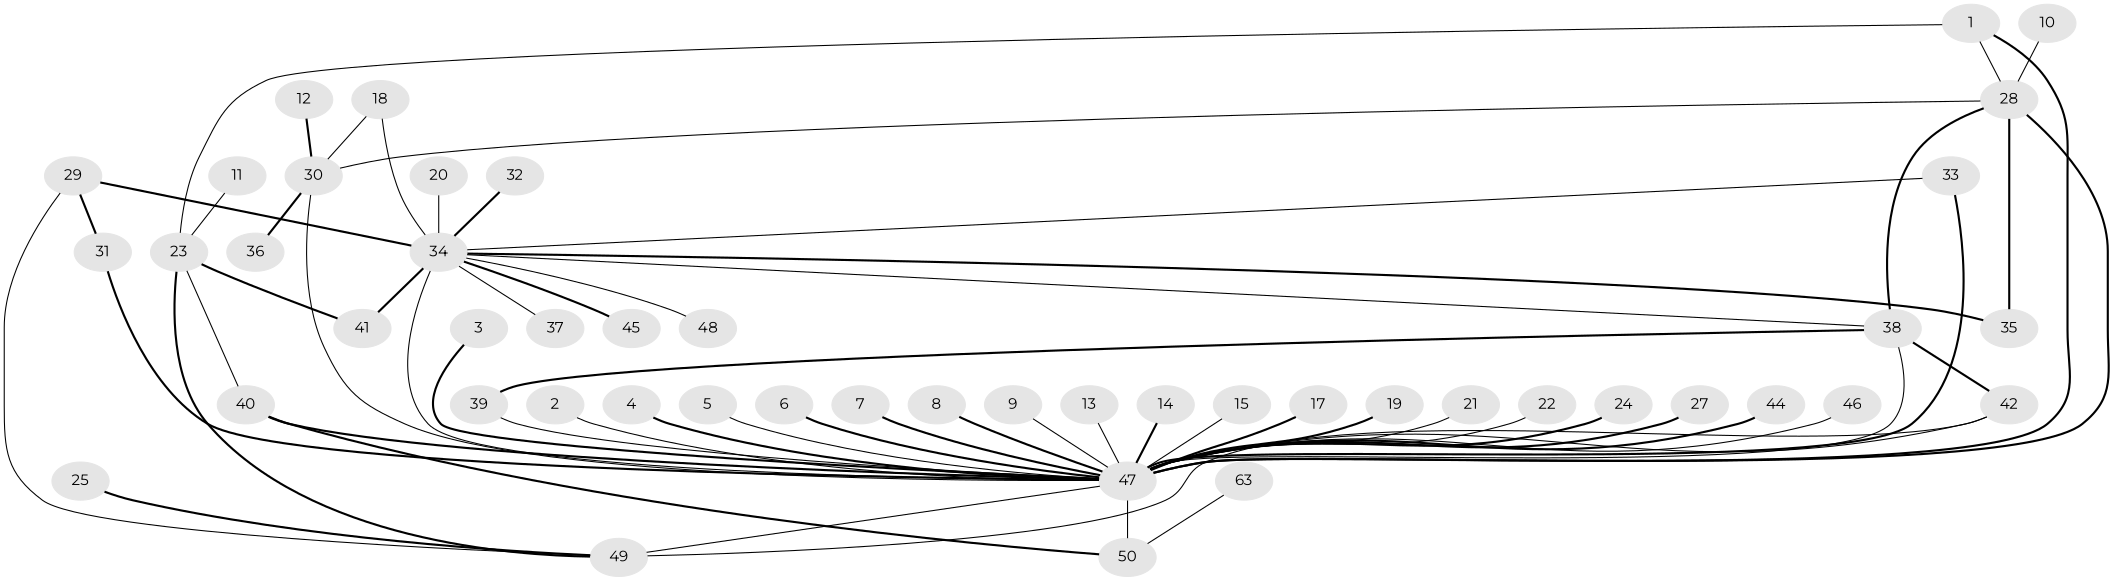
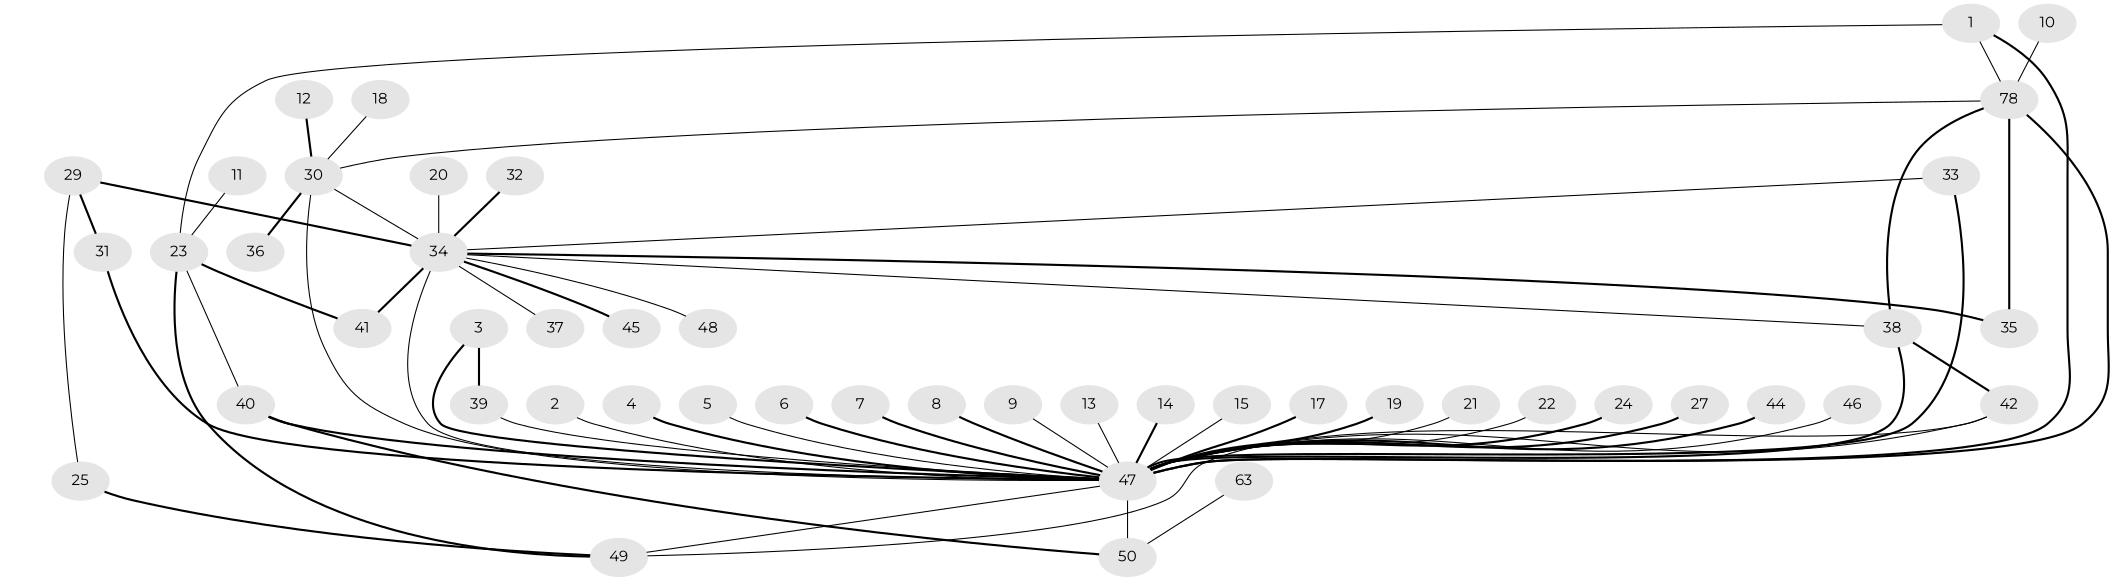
node "28": label "28" -> "78"
edge "18" -- "34": now "30" -- "34"
edge "38" -- "39": now "3" -- "39"
edge "38" -- "47": style solid -> bold
edge "29" -- "49": now "29" -- "25"
